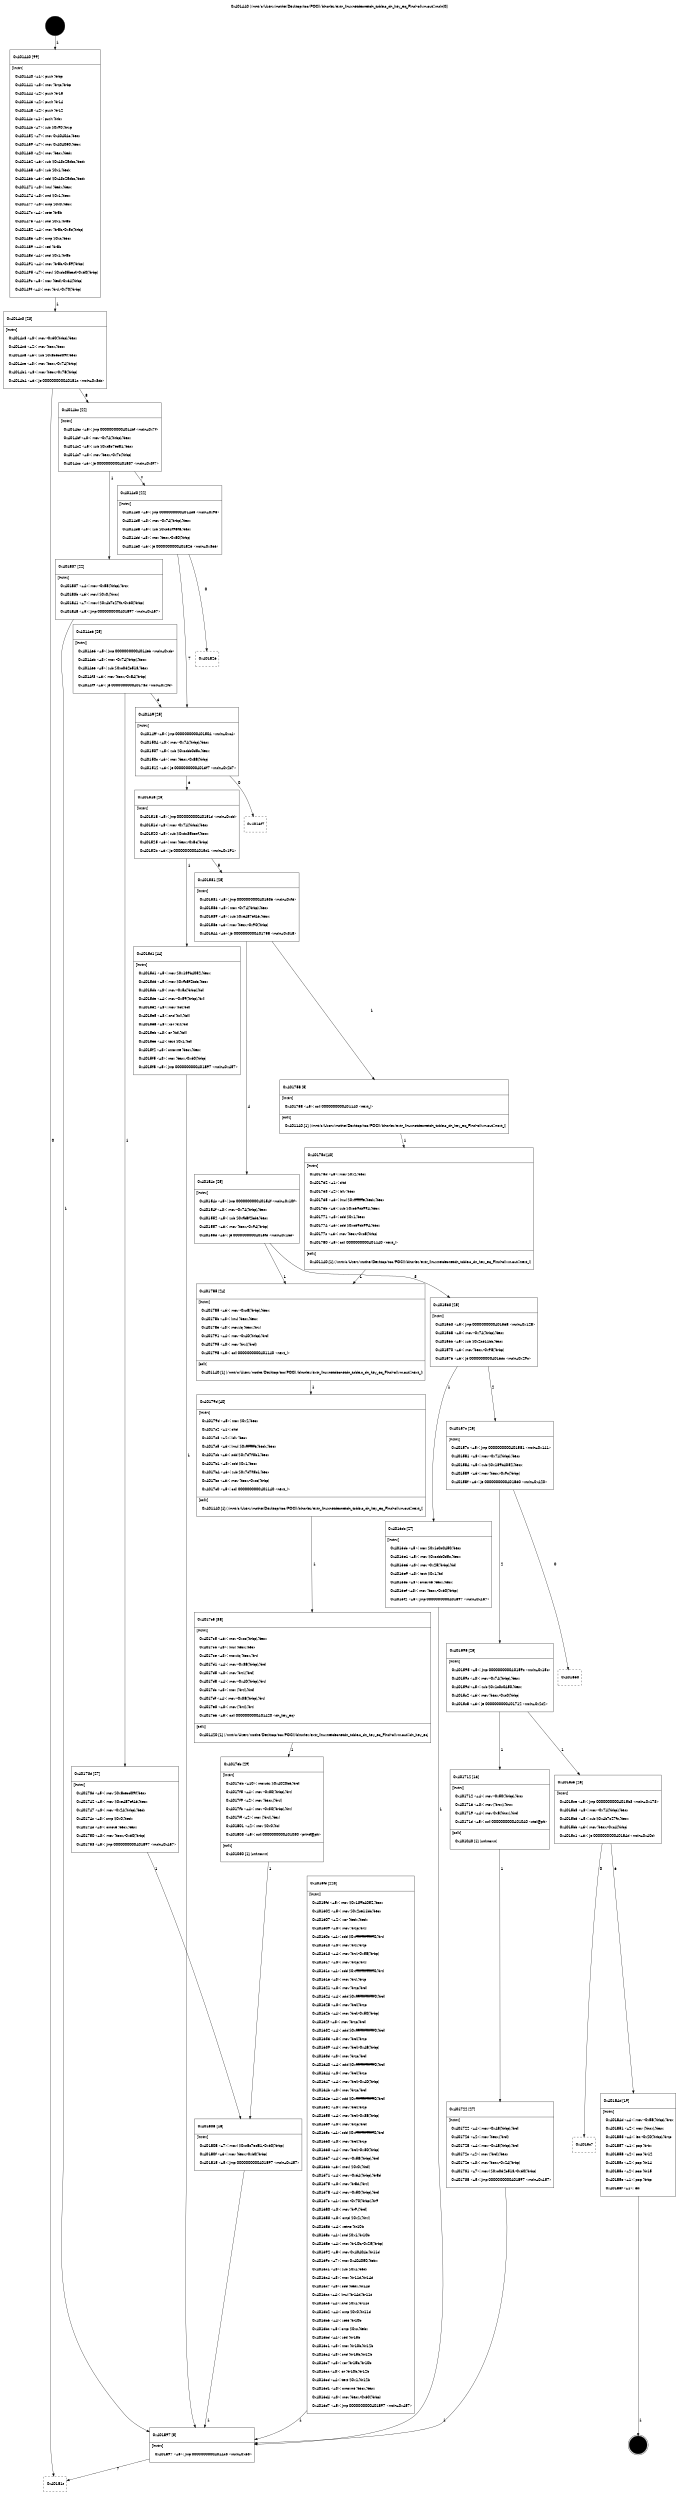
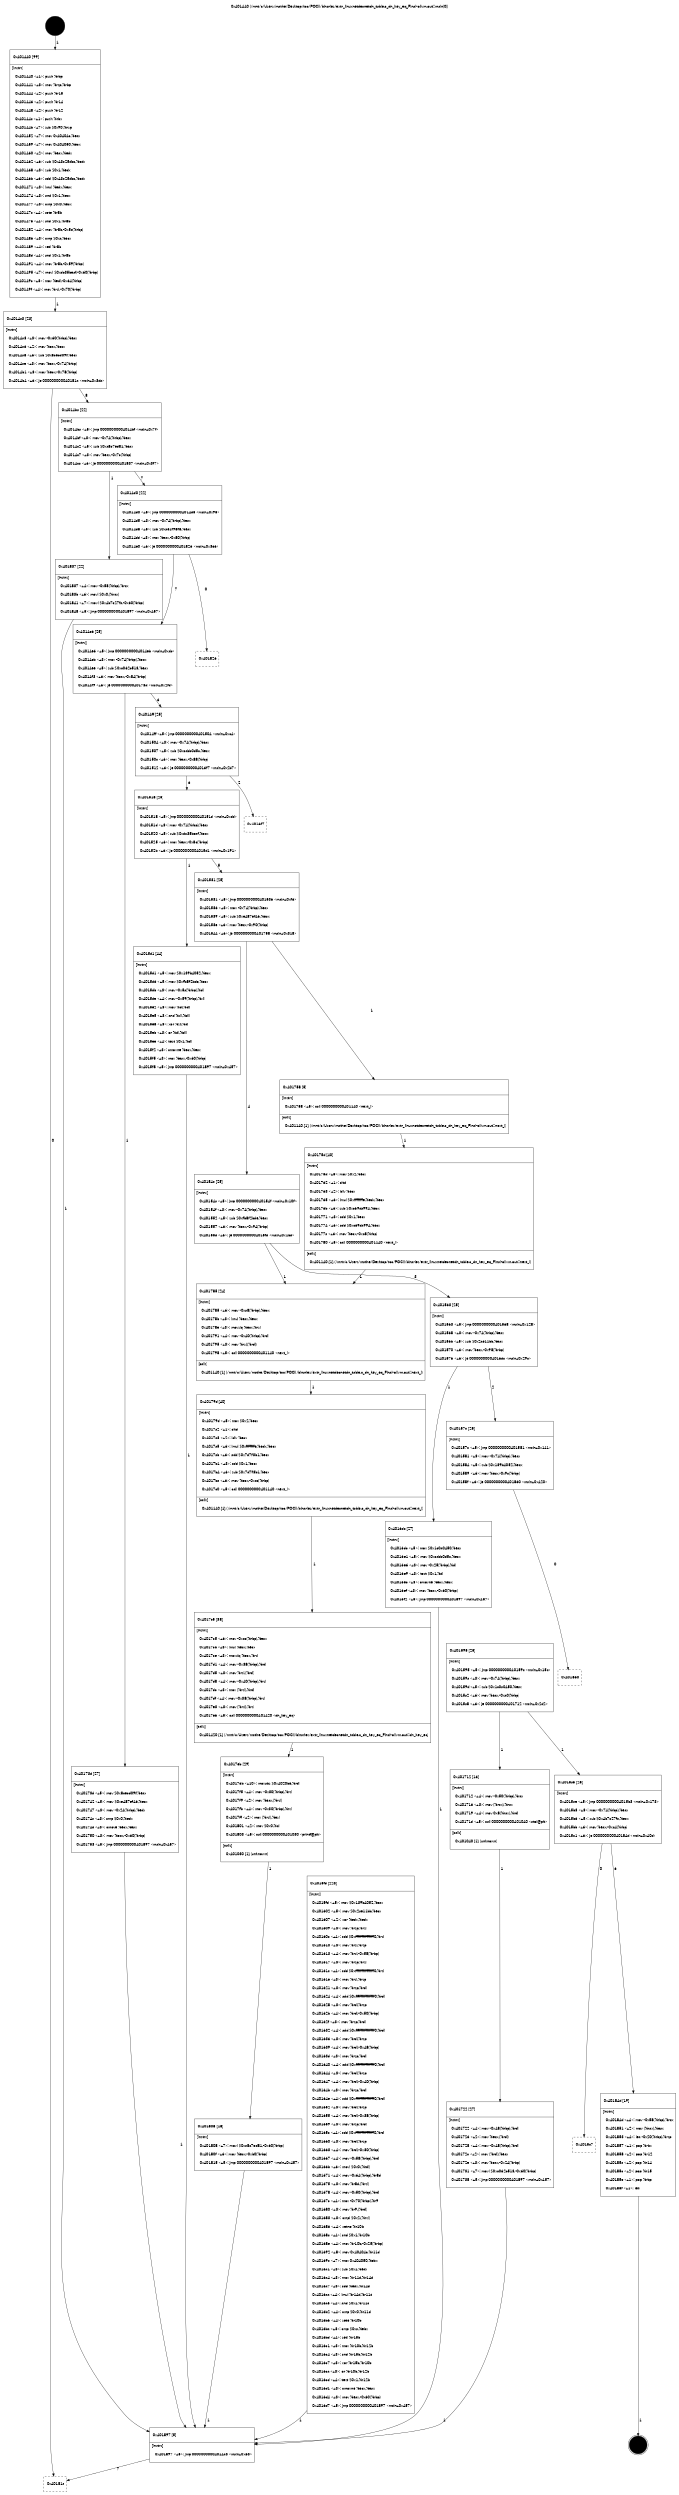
edge "0x4014d0 [22]" -> "0x4014ff [25]": now "0x4014d0 [22]" -> "0x4014e6 [25]"
edge "0x4014ff [25]" -> "0x4016f7": label " 0" -> " 2"
edge "0x40157c [25]" -> "0x401595 [25]": removed, label "2"
edge "0x40173d [27]" -> "0x401808 [18]": now "0x40173d [27]" -> "0x401897 [5]"
